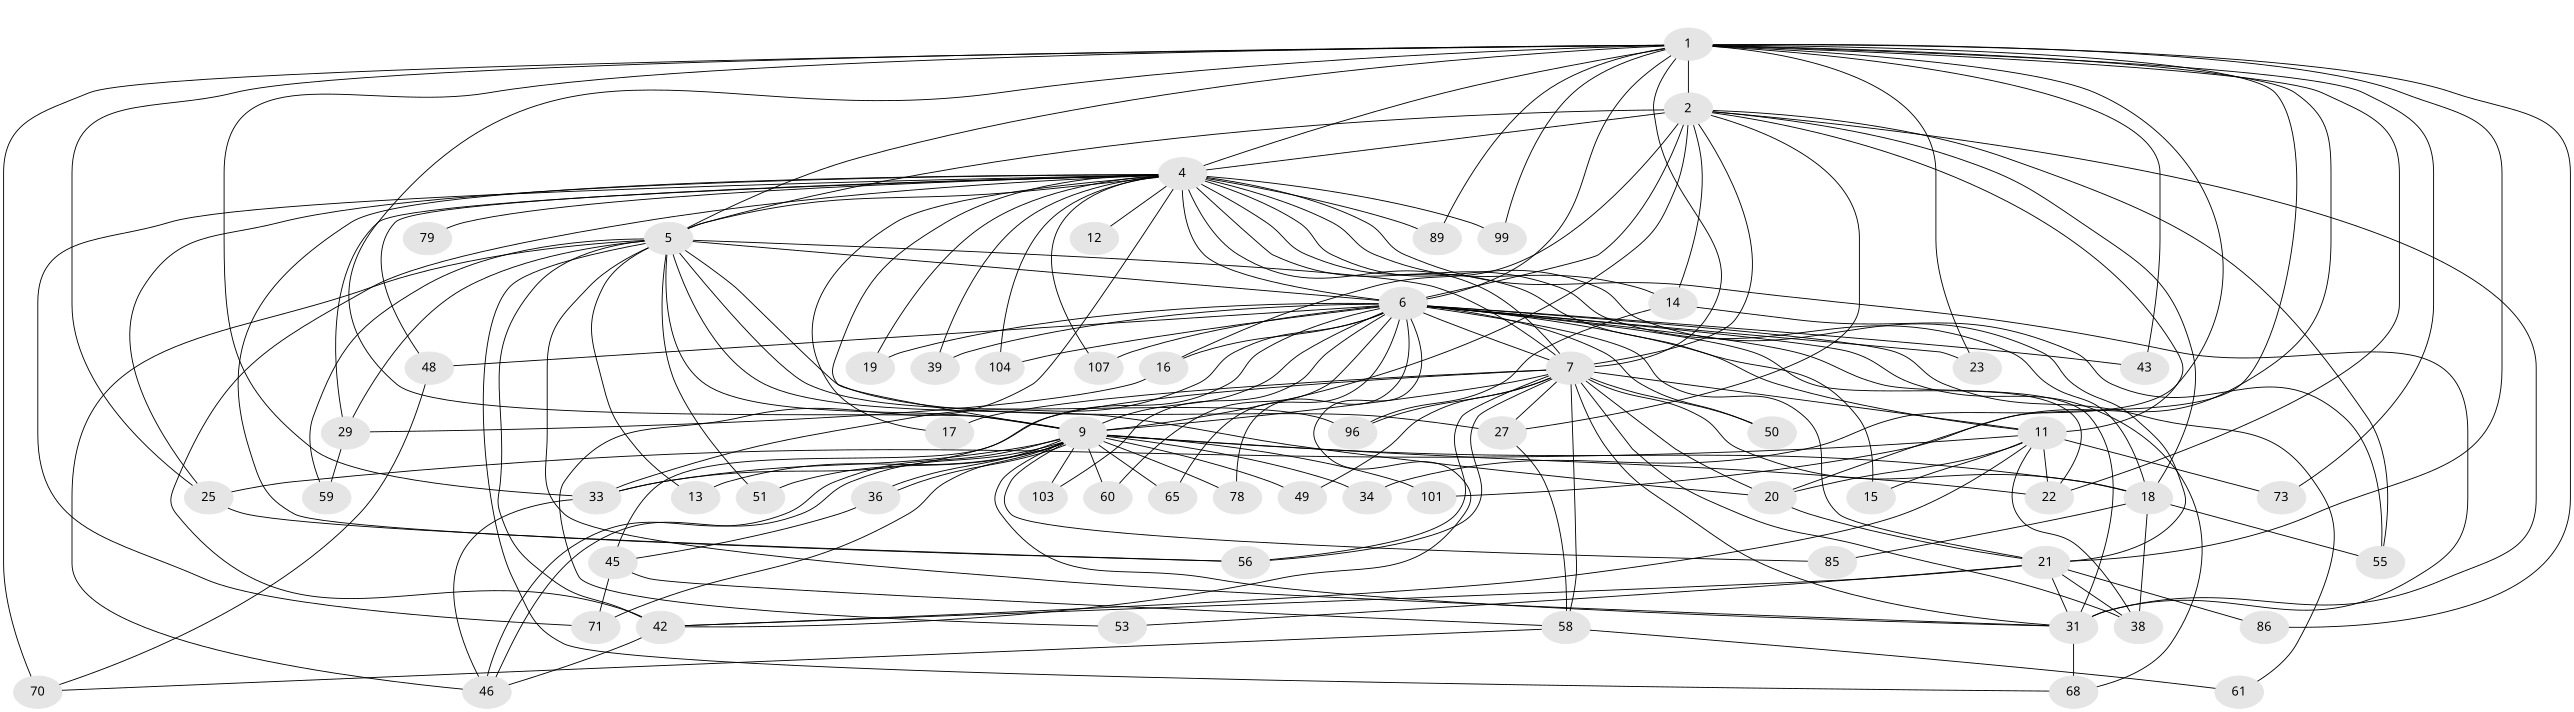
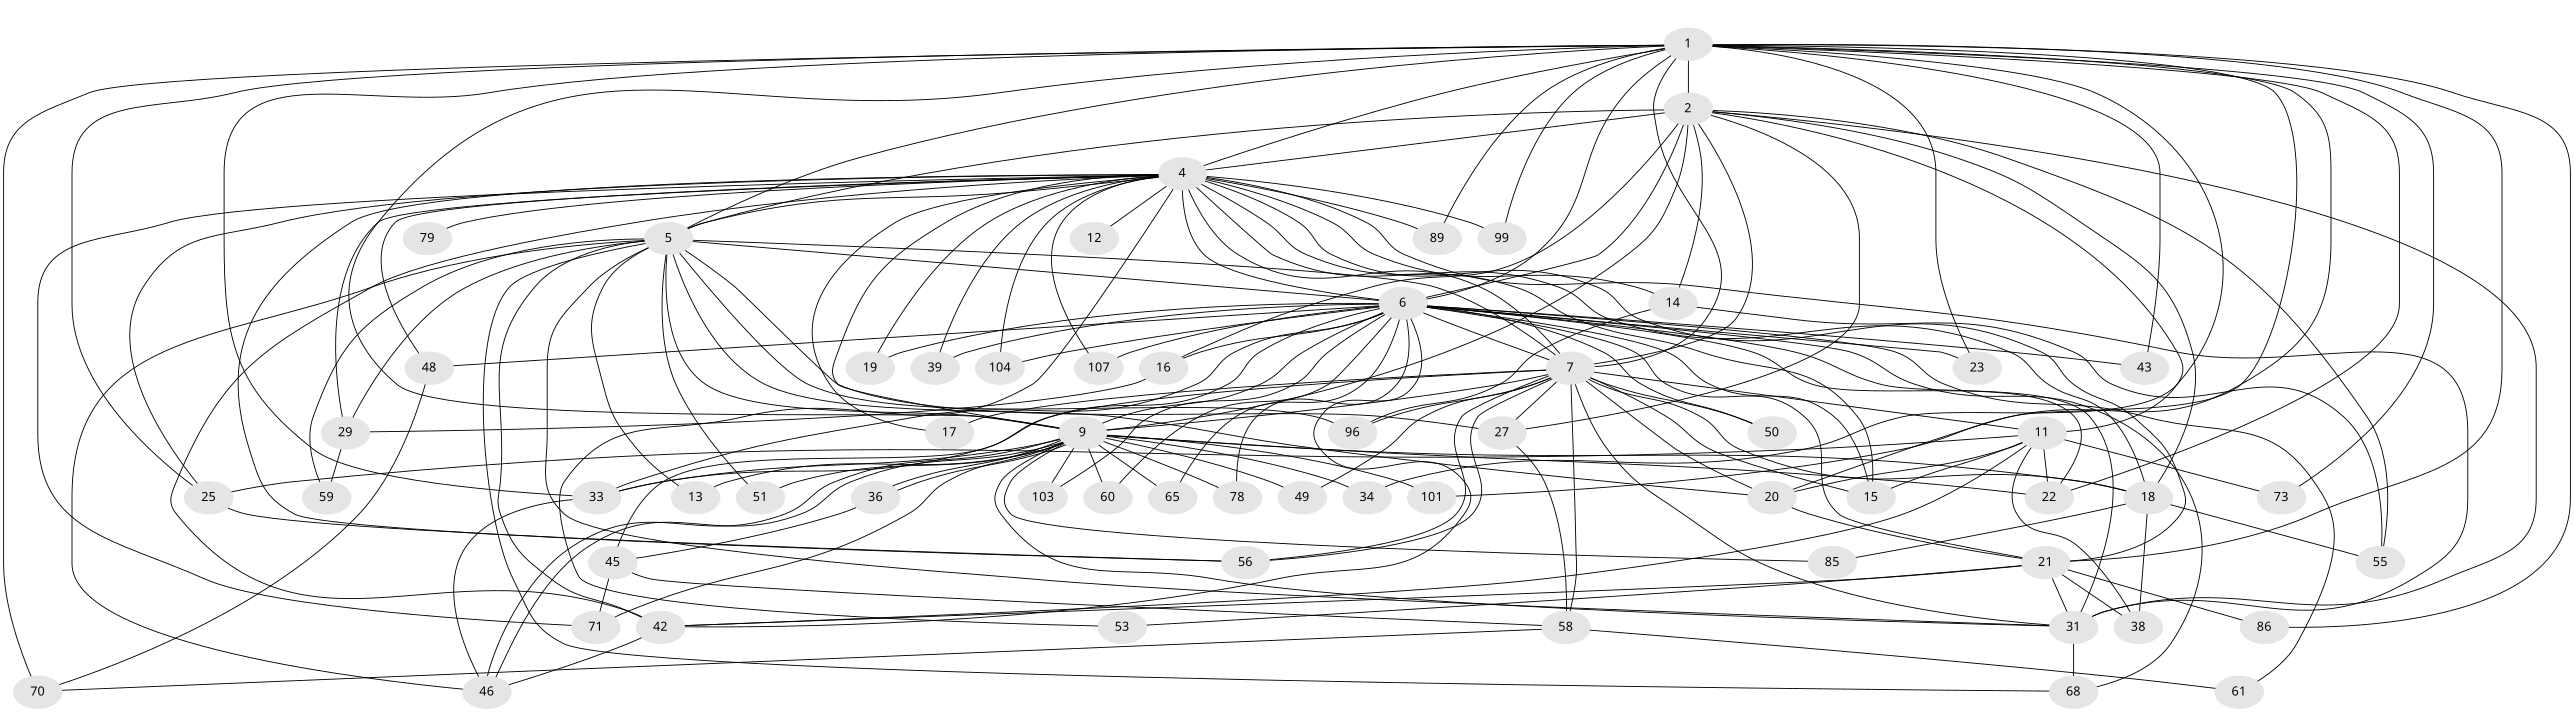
edge "6" -- "11": now "6" -- "15"
edge "7" -- "38": now "7" -- "15"
